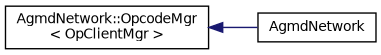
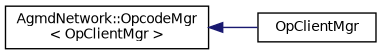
node "AgmdNetwork": label "AgmdNetwork" -> "OpClientMgr"
